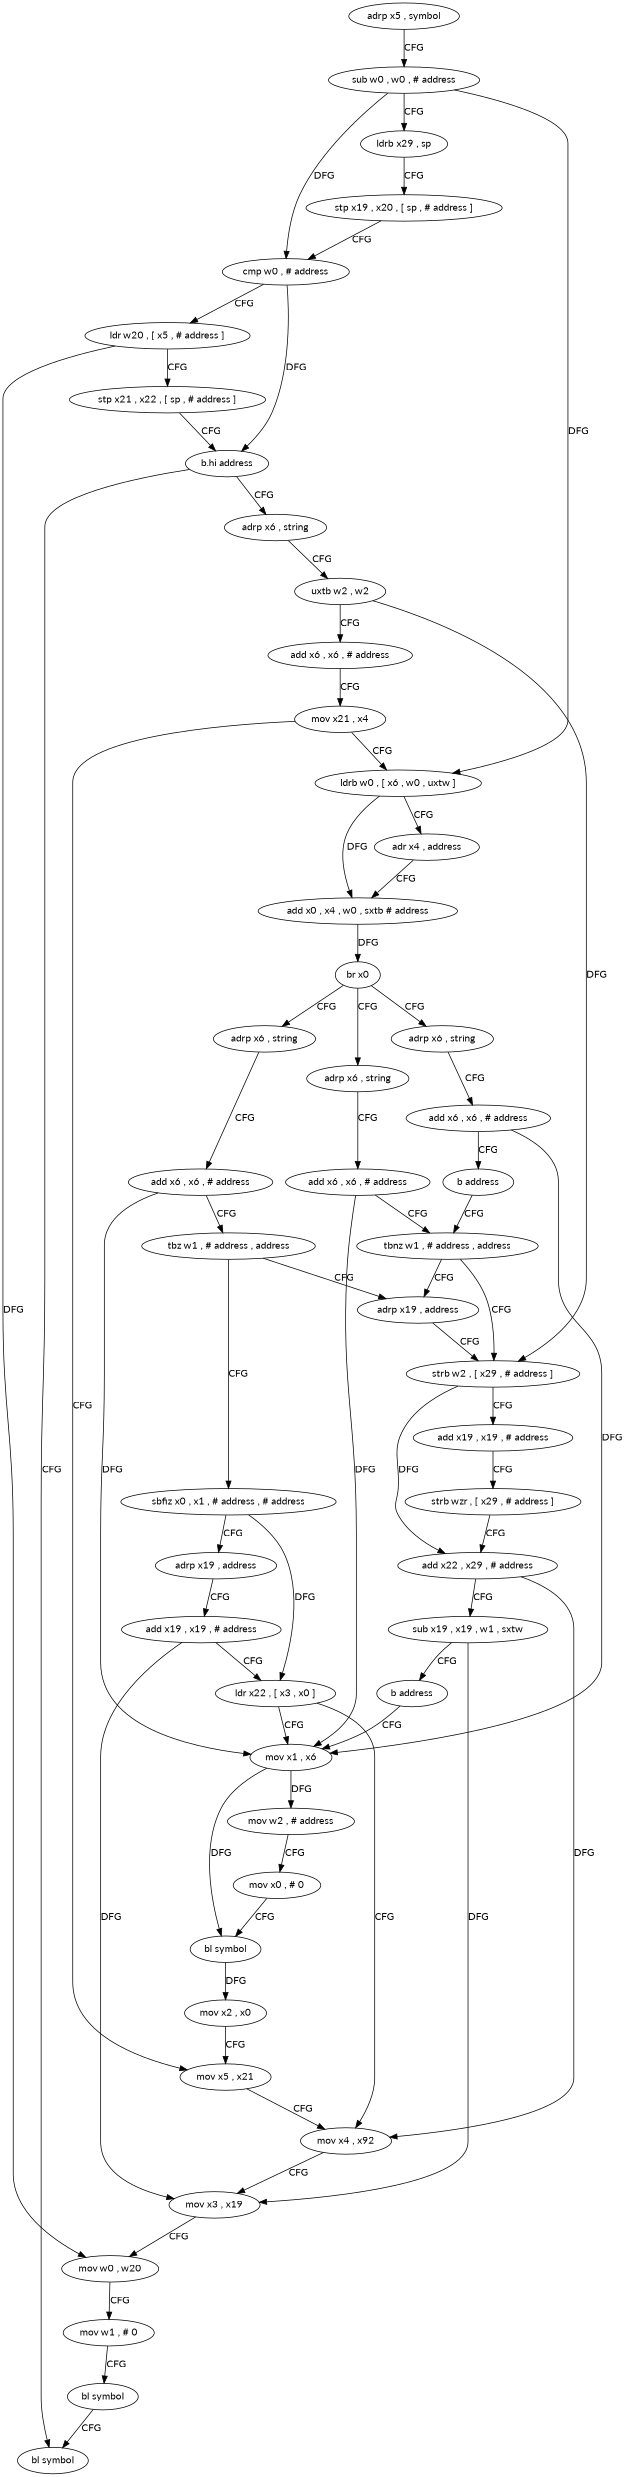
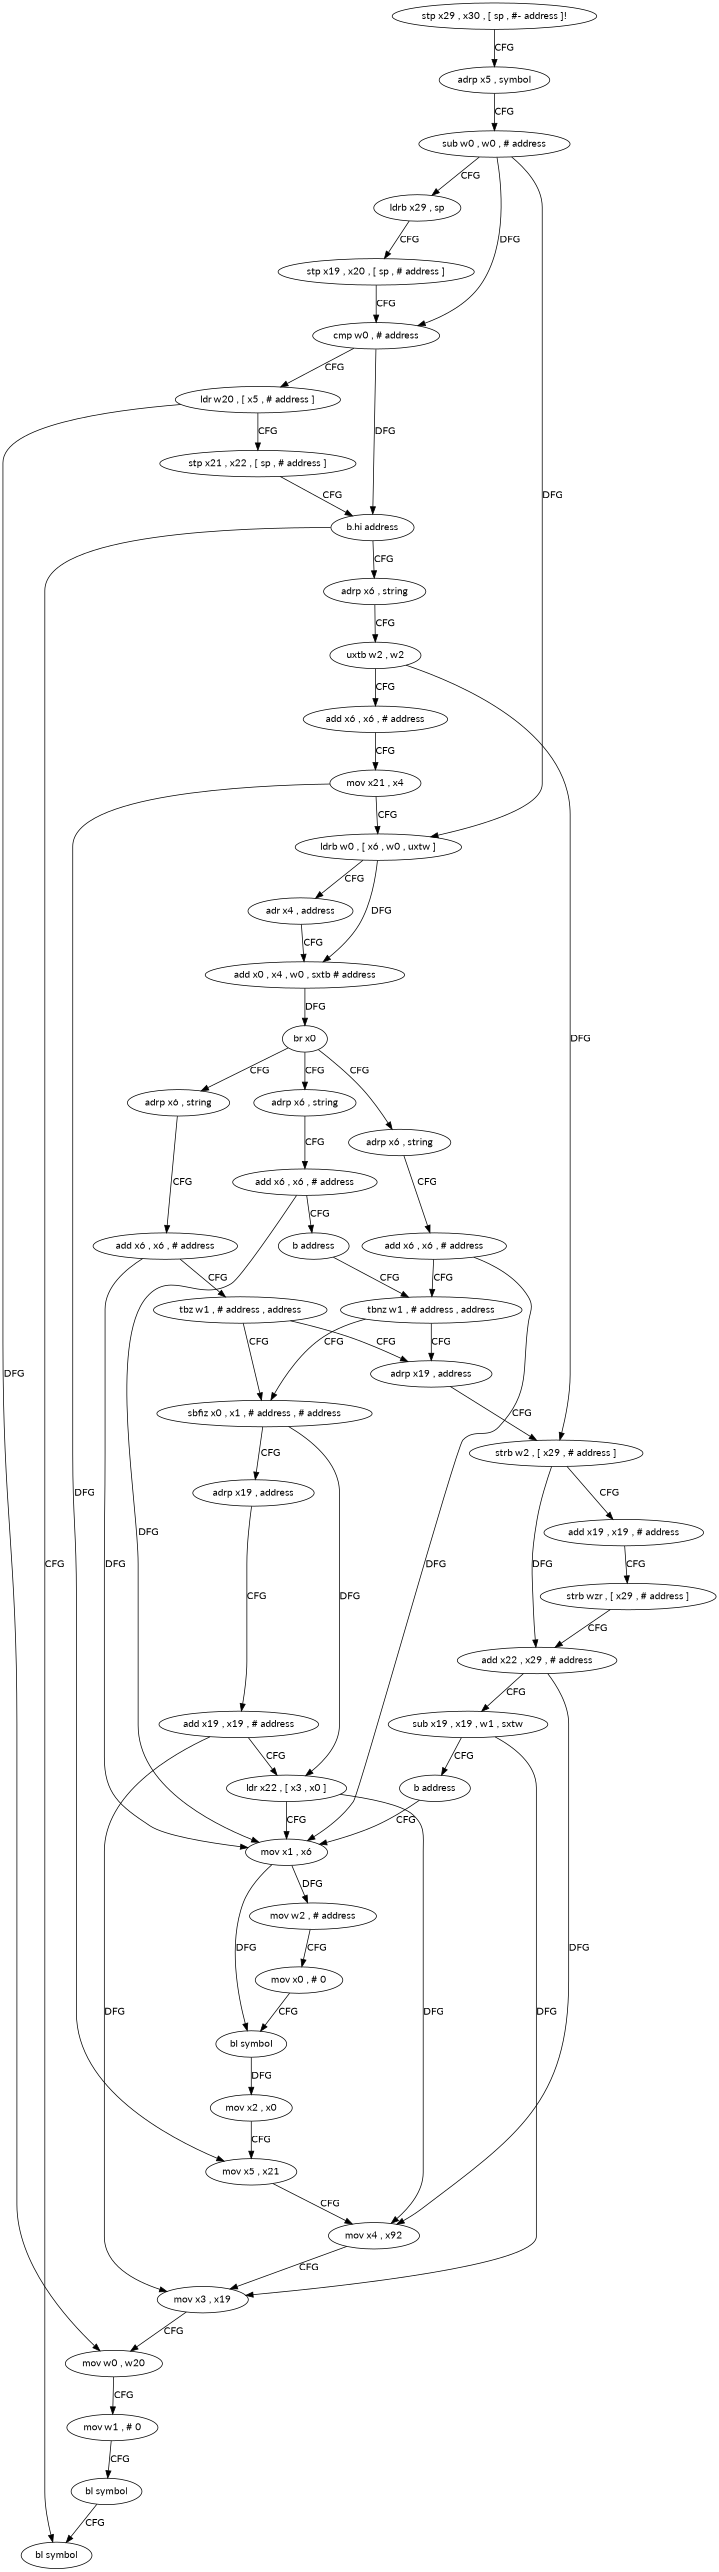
node "stp x29 , x30 , [ sp , #- address ]!": added
edge "tbnz w1 , # address , address" -> "strb w2 , [ x29 , # address ]": now "tbnz w1 , # address , address" -> "sbfiz x0 , x1 , # address , # address"
edge "mov x21 , x4" -> "mov x5 , x21": label "CFG" -> "DFG"
edge "ldr x22 , [ x3 , x0 ]" -> "mov x4 , x92": label "CFG" -> "DFG"
